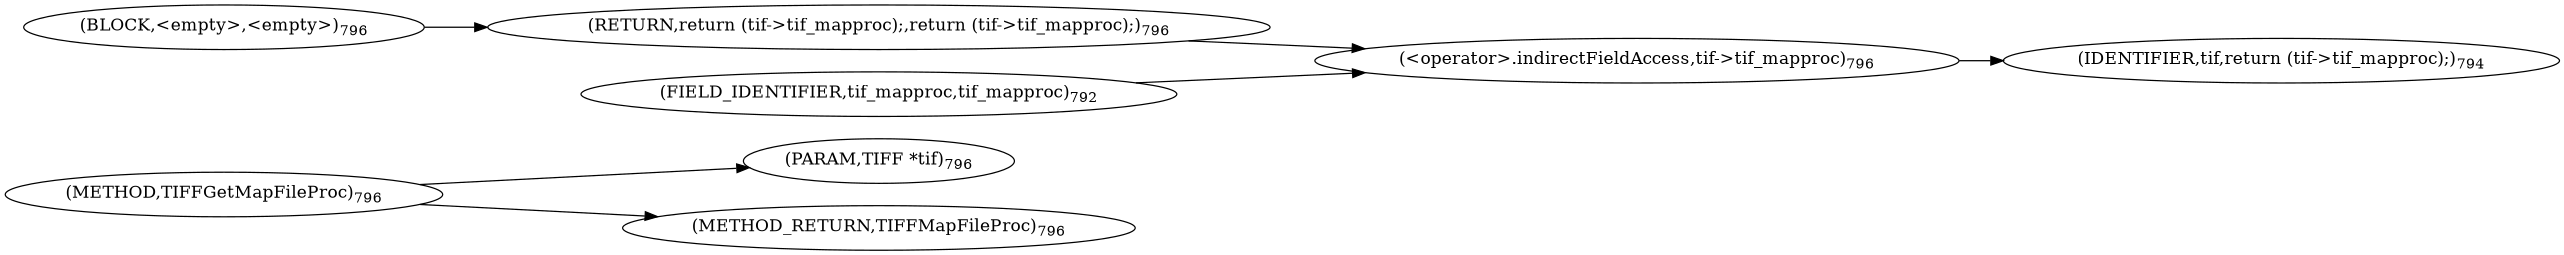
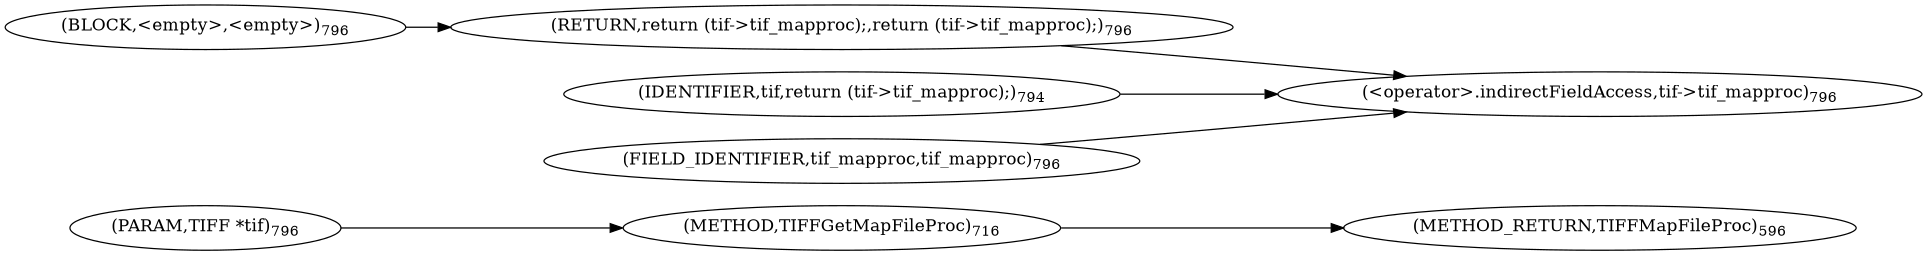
edge "(<operator>.indirectFieldAccess,tif->tif_mapproc)" -> "(IDENTIFIER,tif,return (tif->tif_mapproc);)": reversed
node "(FIELD_IDENTIFIER,tif_mapproc,tif_mapproc)": text "792" -> "796"
edge "(METHOD,TIFFGetMapFileProc)" -> "(PARAM,TIFF *tif)": reversed
node "(METHOD,TIFFGetMapFileProc)": text "796" -> "716"
node "(METHOD_RETURN,TIFFMapFileProc)": text "796" -> "596"
